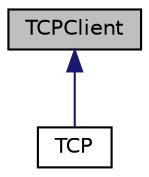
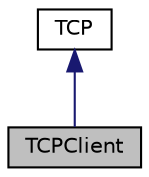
edge "TCP" -> "TCPClient": reversed
